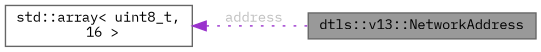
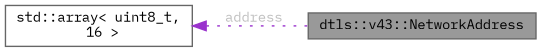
node "dtls::v13::NetworkAddress": label "dtls::v13::NetworkAddress" -> "dtls::v43::NetworkAddress"
